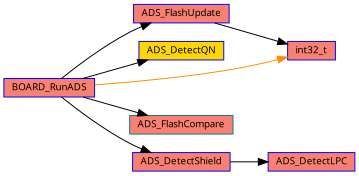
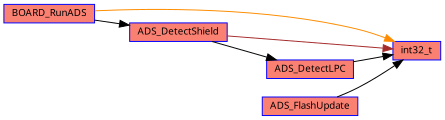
edge "ADS_DetectShield" -> "int32_t": added
edge "BOARD_RunADS" -> "ADS_FlashUpdate": removed
node "ADS_DetectQN": removed
edge "ADS_DetectLPC" -> "int32_t": added
node "ADS_FlashCompare": removed
